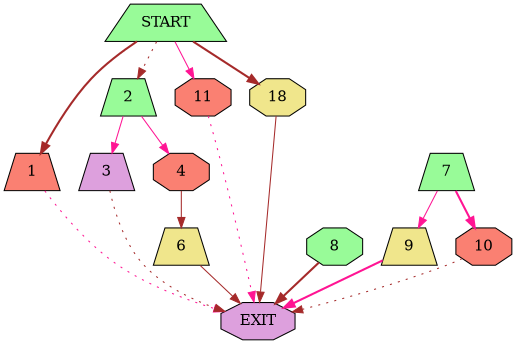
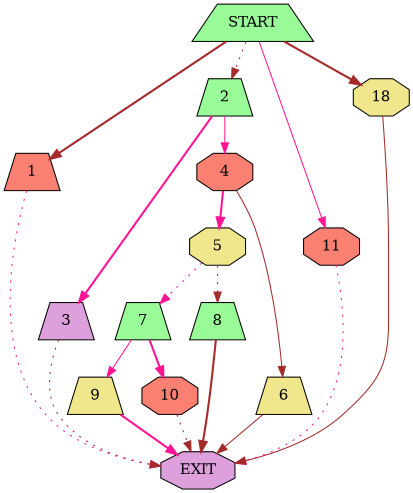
edge "2" -> "3": style solid -> bold
node "5": added
node "8": shape octagon -> trapezium
